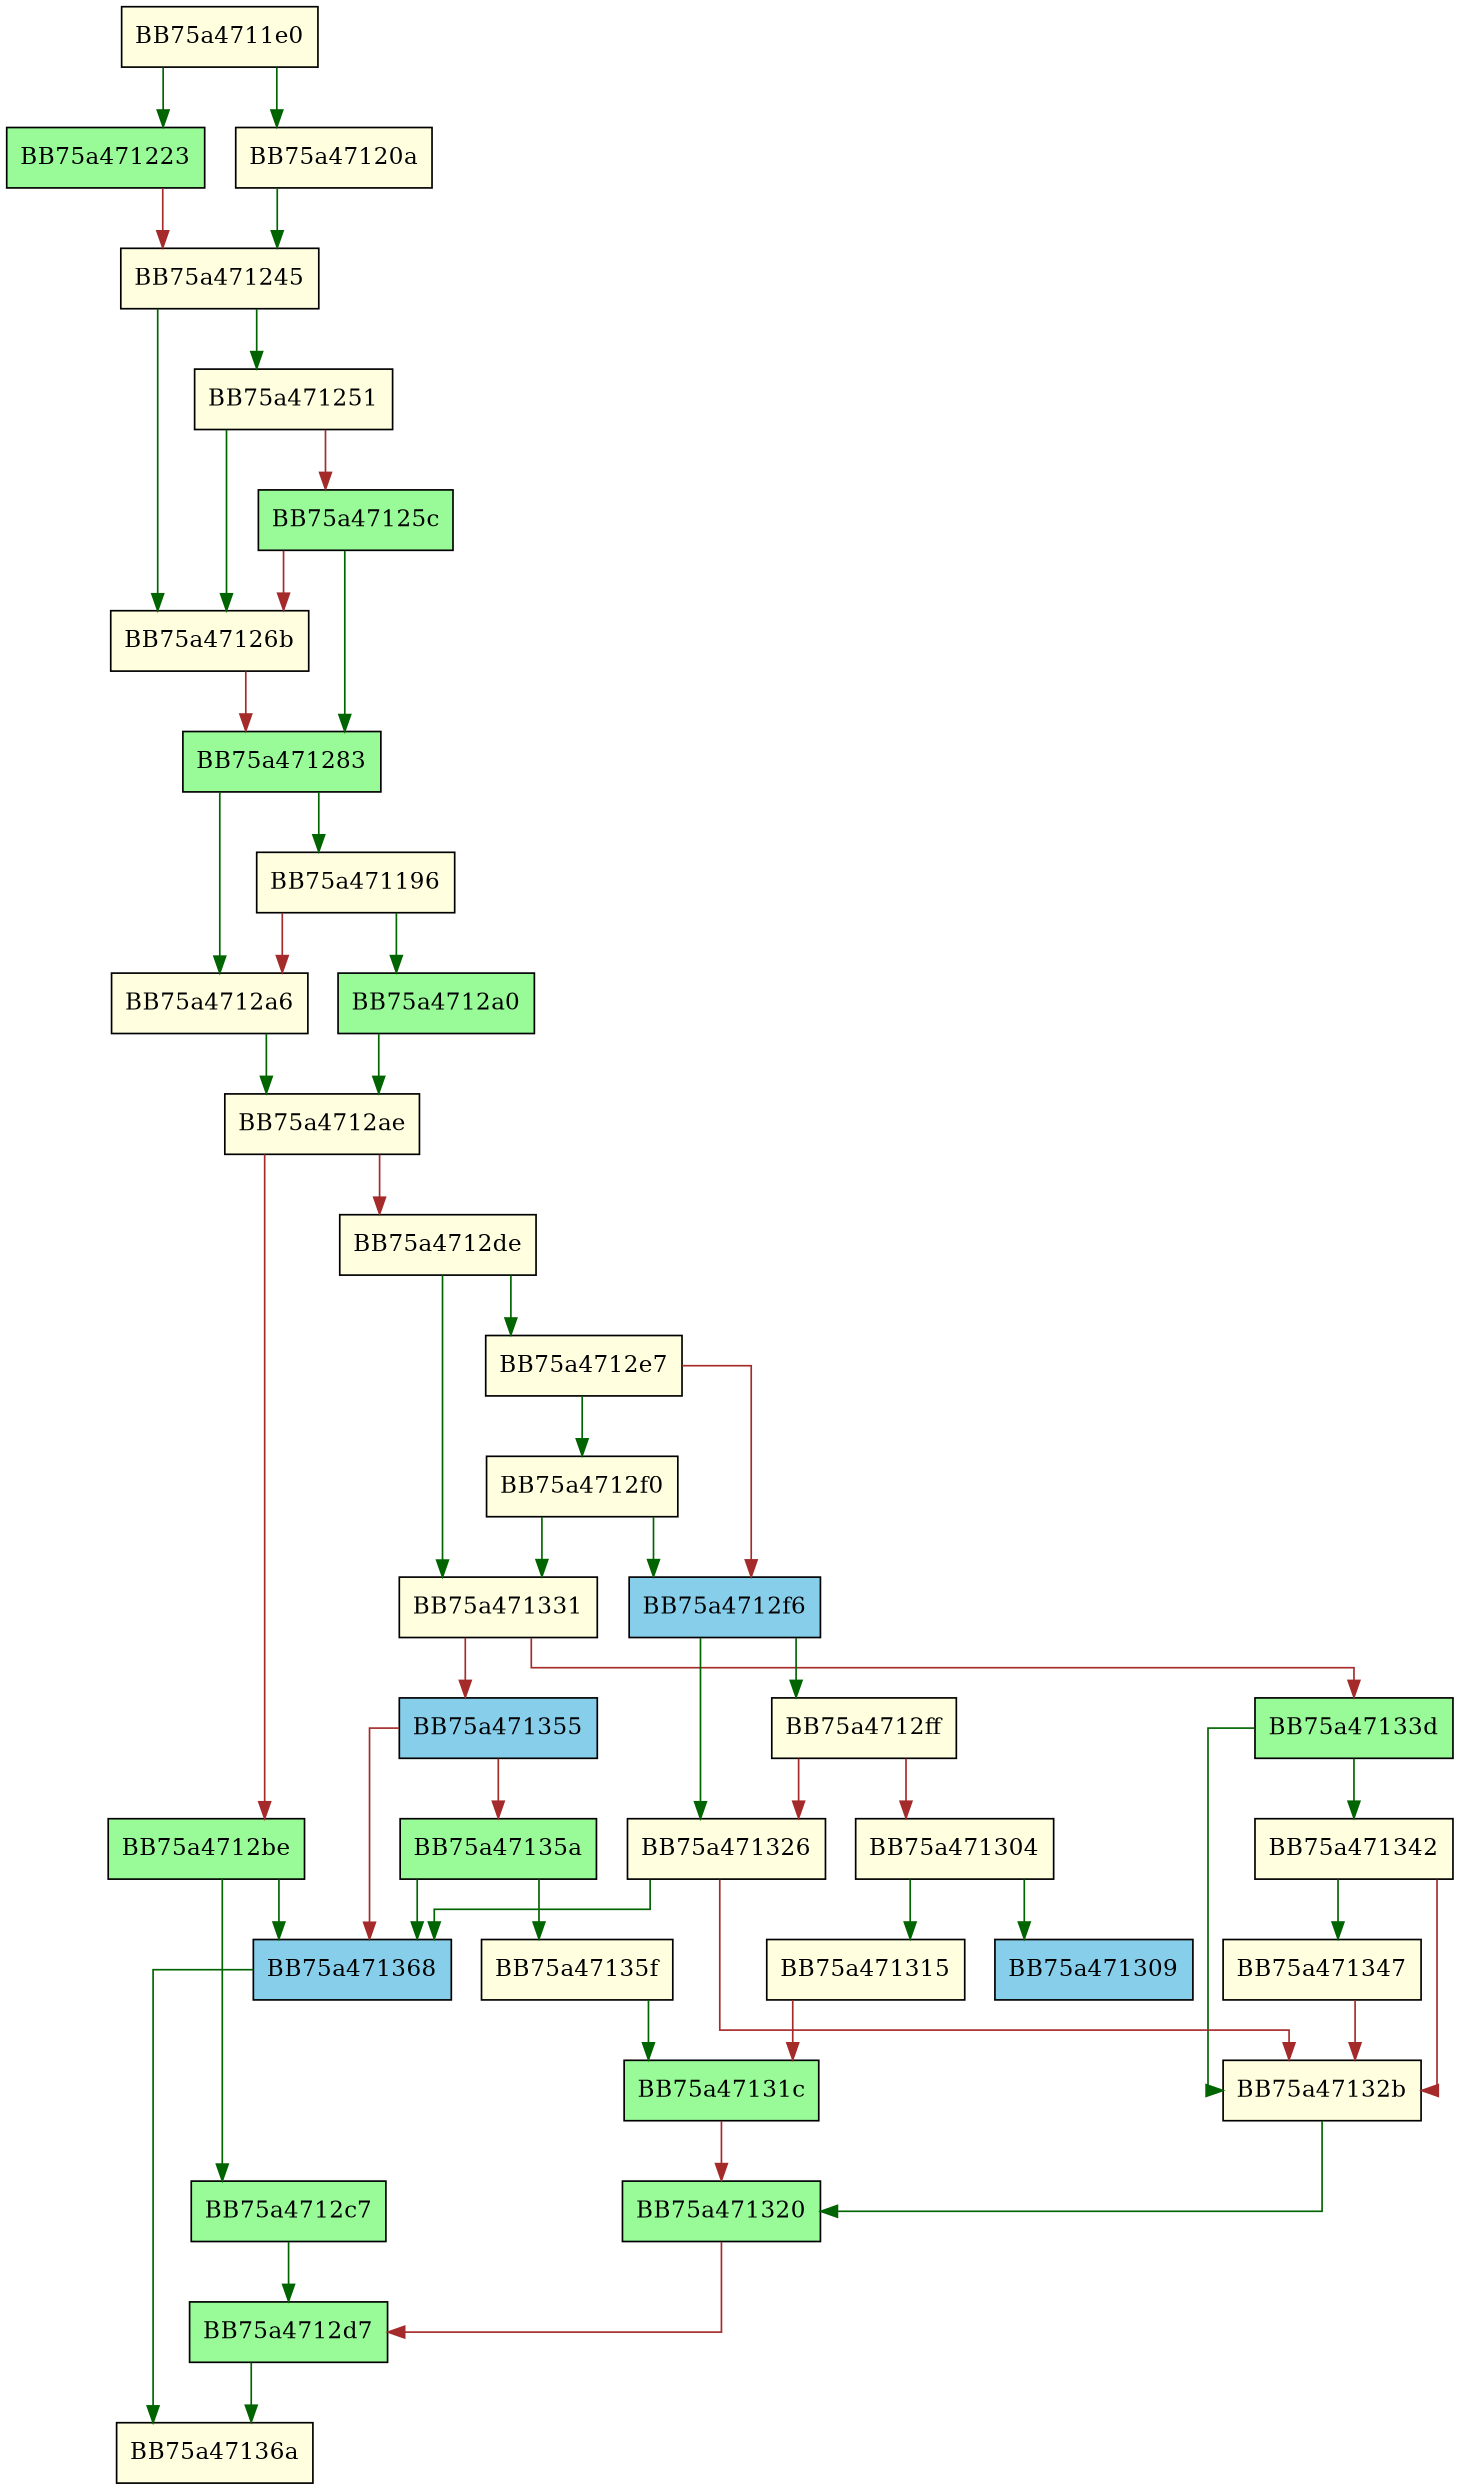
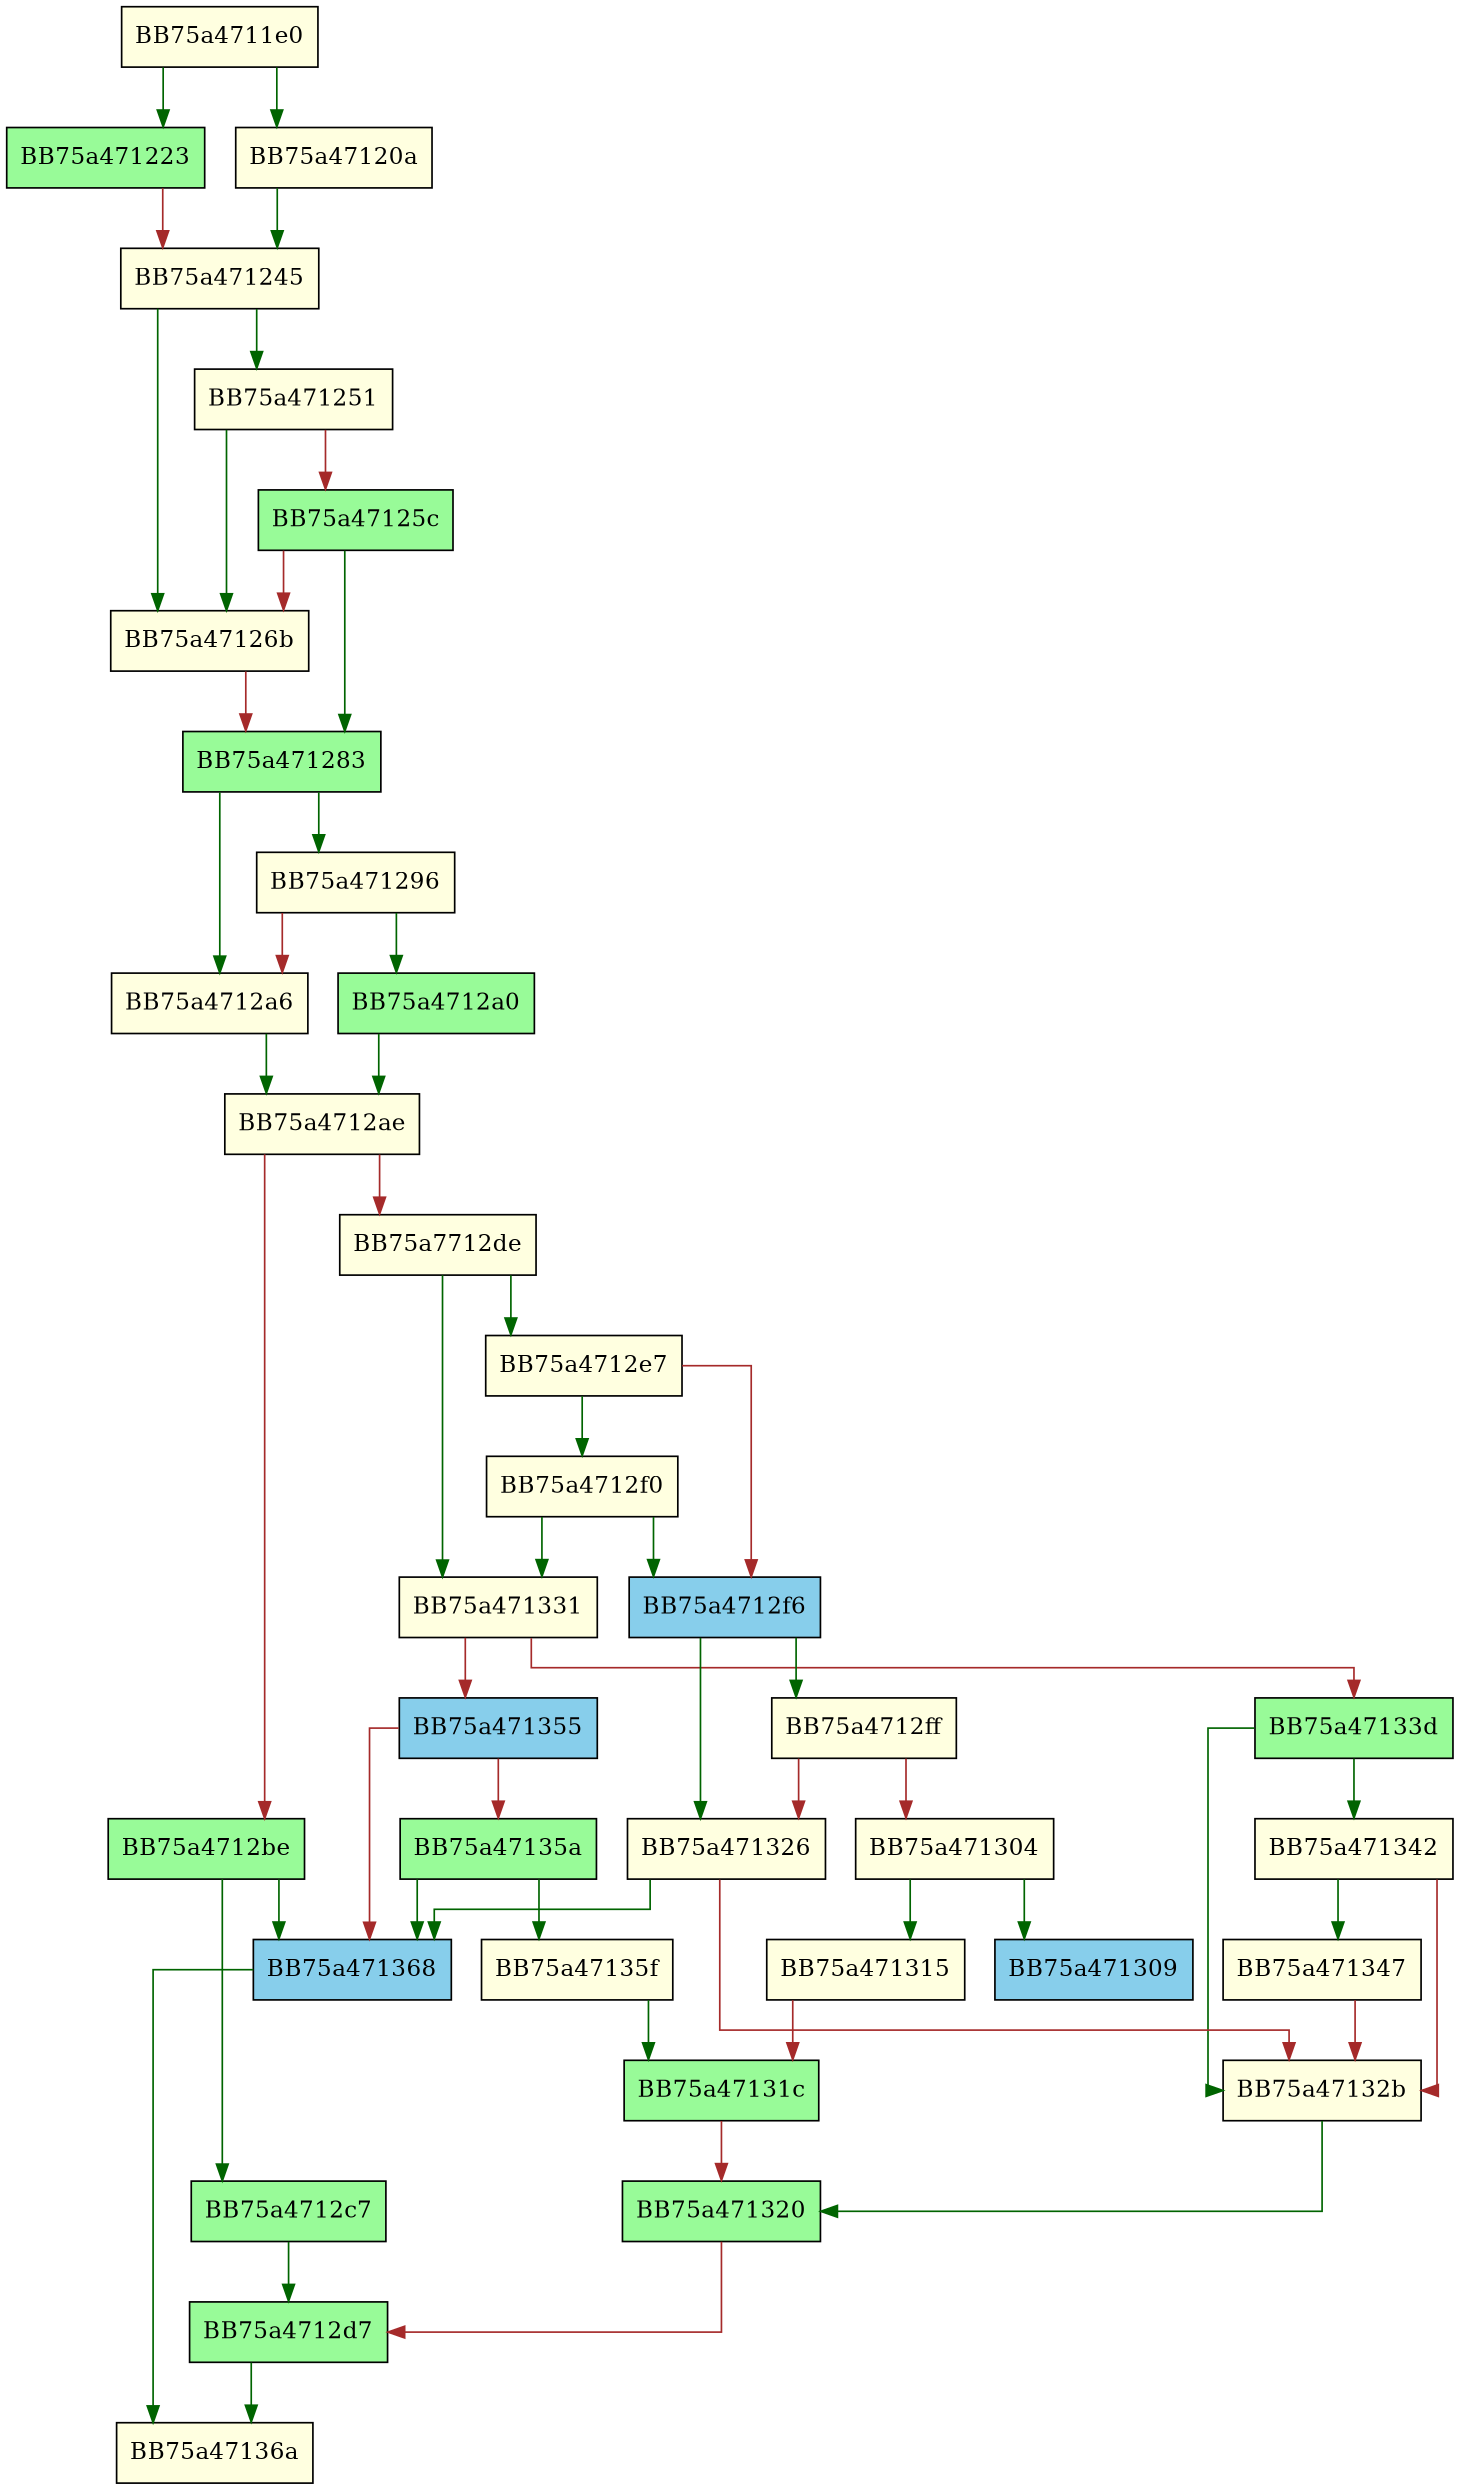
node "BB75a471196": label "BB75a471196" -> "BB75a471296"
node "BB75a4712de": label "BB75a4712de" -> "BB75a7712de"
